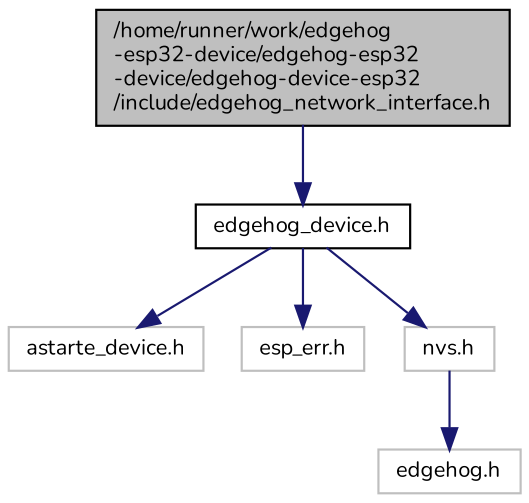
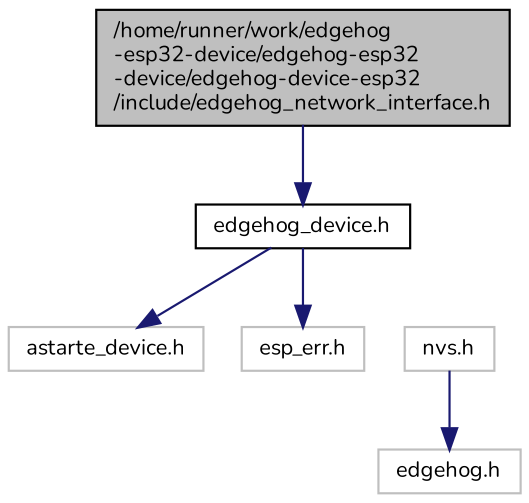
edge "edgehog_device.h" -> "nvs.h": removed
